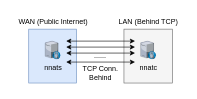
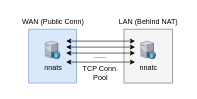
node "WAN (Public Internet)": label "WAN (Public Internet)" -> "WAN (Public Conn)"
node "LAN (Behind TCP)": label "LAN (Behind TCP)" -> "LAN (Behind NAT)"
node "TCP Conn. Behind": label "TCP Conn. Behind" -> "TCP Conn. Pool"
